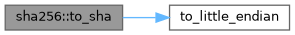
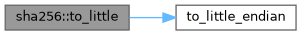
node "sha256::to_sha": label "sha256::to_sha" -> "sha256::to_little"
